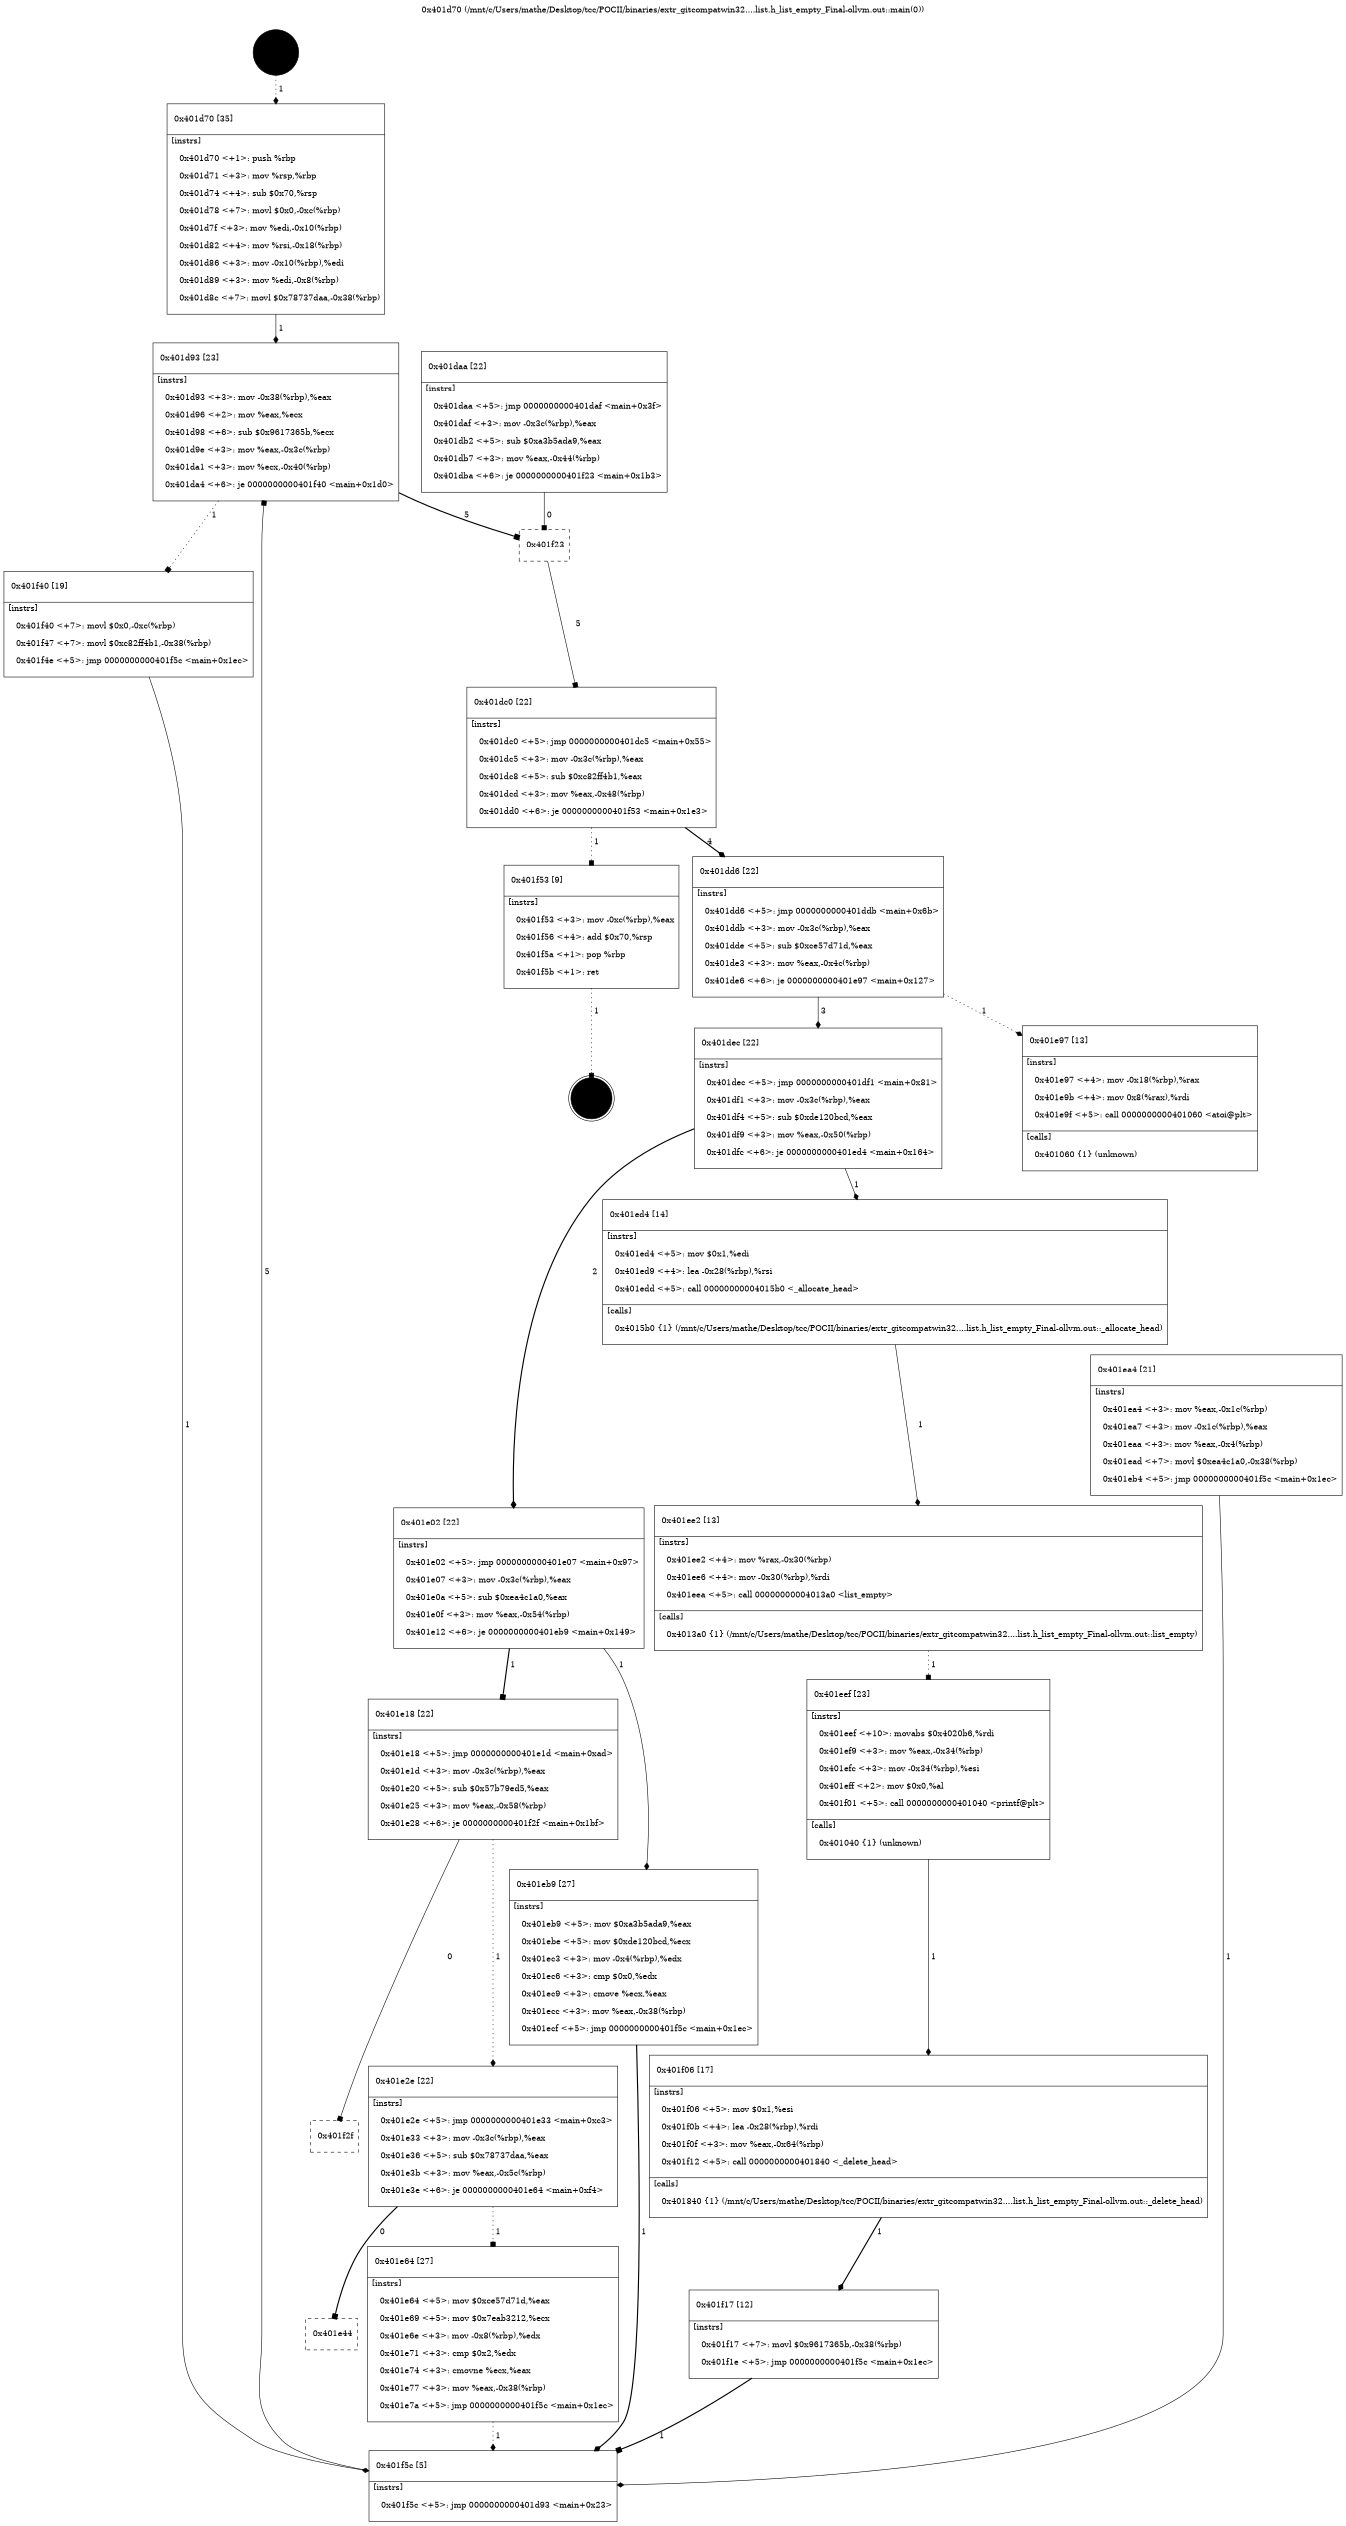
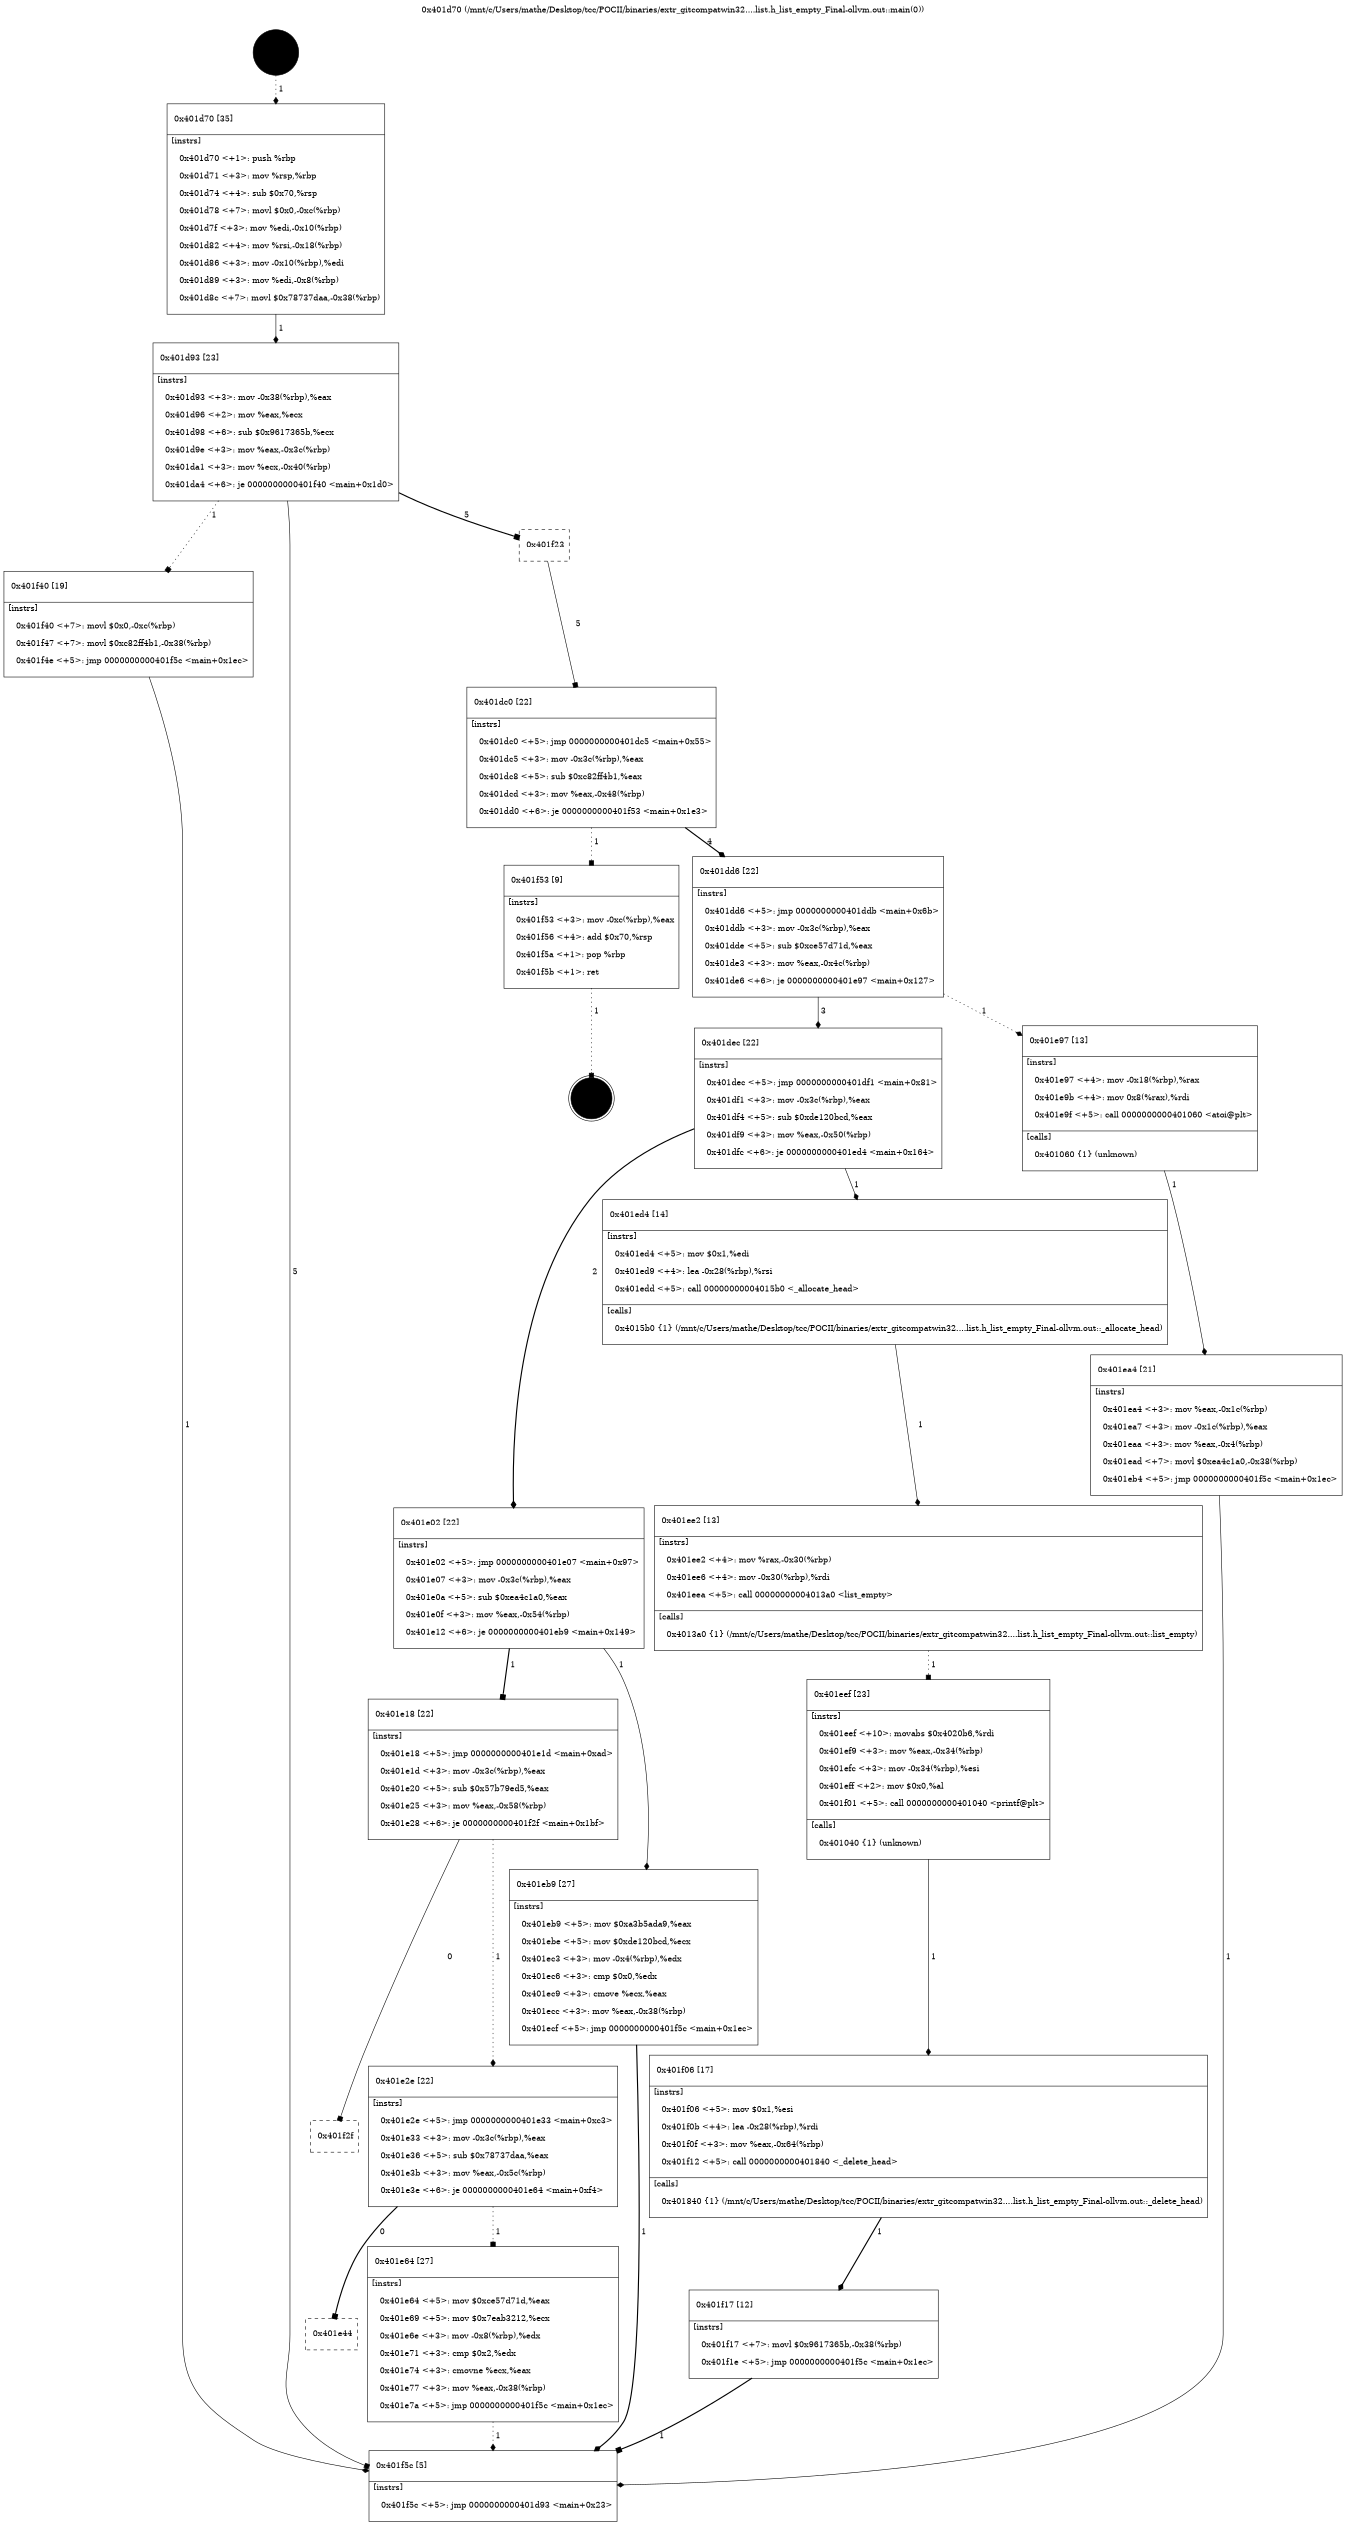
node "0x401daa [22]": removed
edge "0x401e97 [13]" -> "0x401ea4 [21]": added, label "1"
edge "0x401f5c [5]" -> "0x401d93 [23]": reversed
